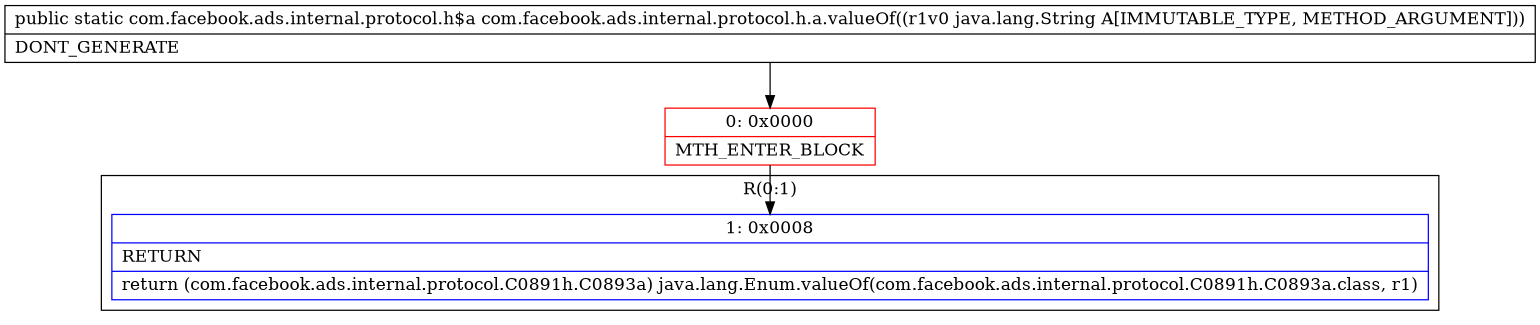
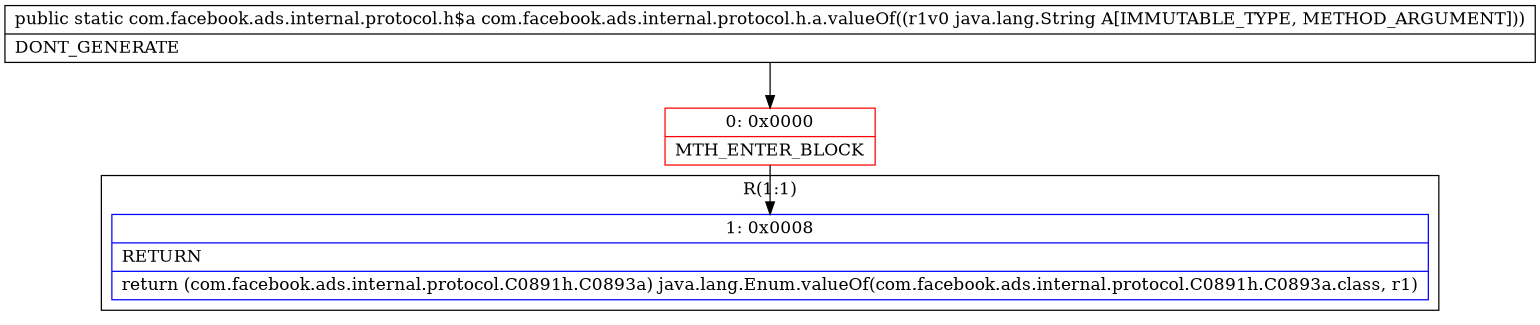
cluster "R(0:1)": label "R(0:1)" -> "R(1:1)"
